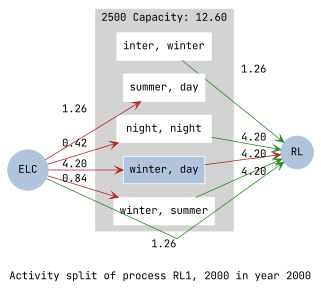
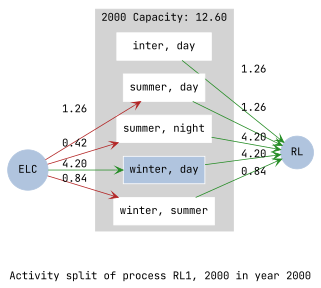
cluster "2500 Capacity: 12.60": label "2500 Capacity: 12.60" -> "2000 Capacity: 12.60"
node "inter, winter": label "inter, winter" -> "inter, day"
node "night, night": label "night, night" -> "summer, night"
edge "winter, day" -> "RL": color firebrick -> forestgreen
edge "ELC" -> "winter, day": color firebrick -> forestgreen
edge "winter, summer" -> "RL": label "4.20" -> "0.84"
edge "ELC" -> "RL": now "summer, day" -> "RL"
